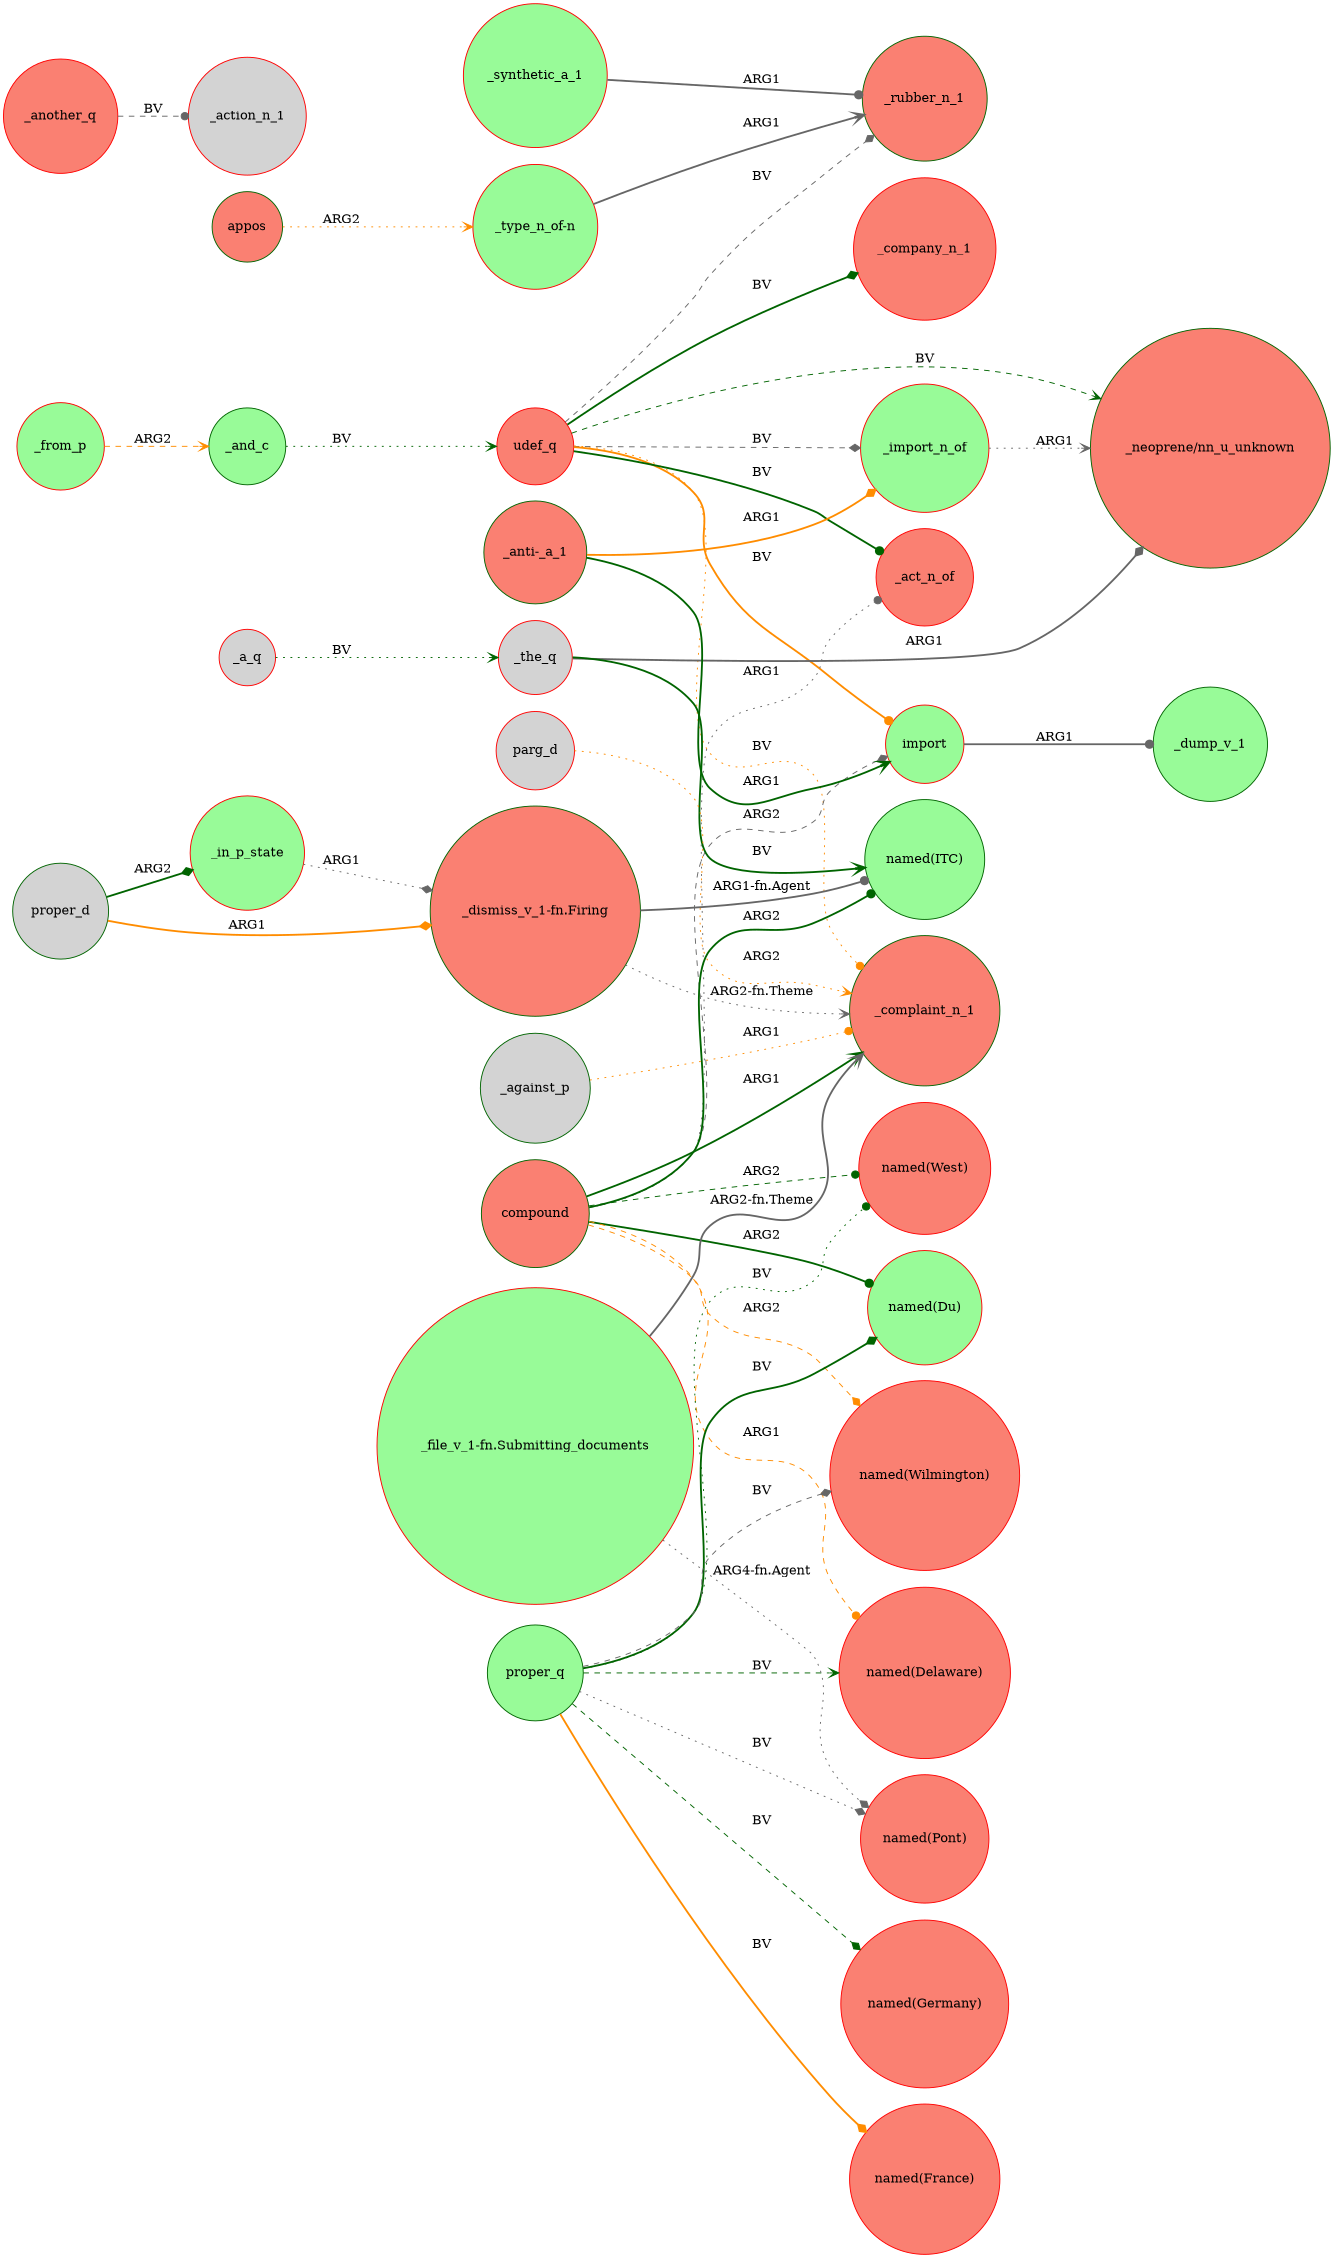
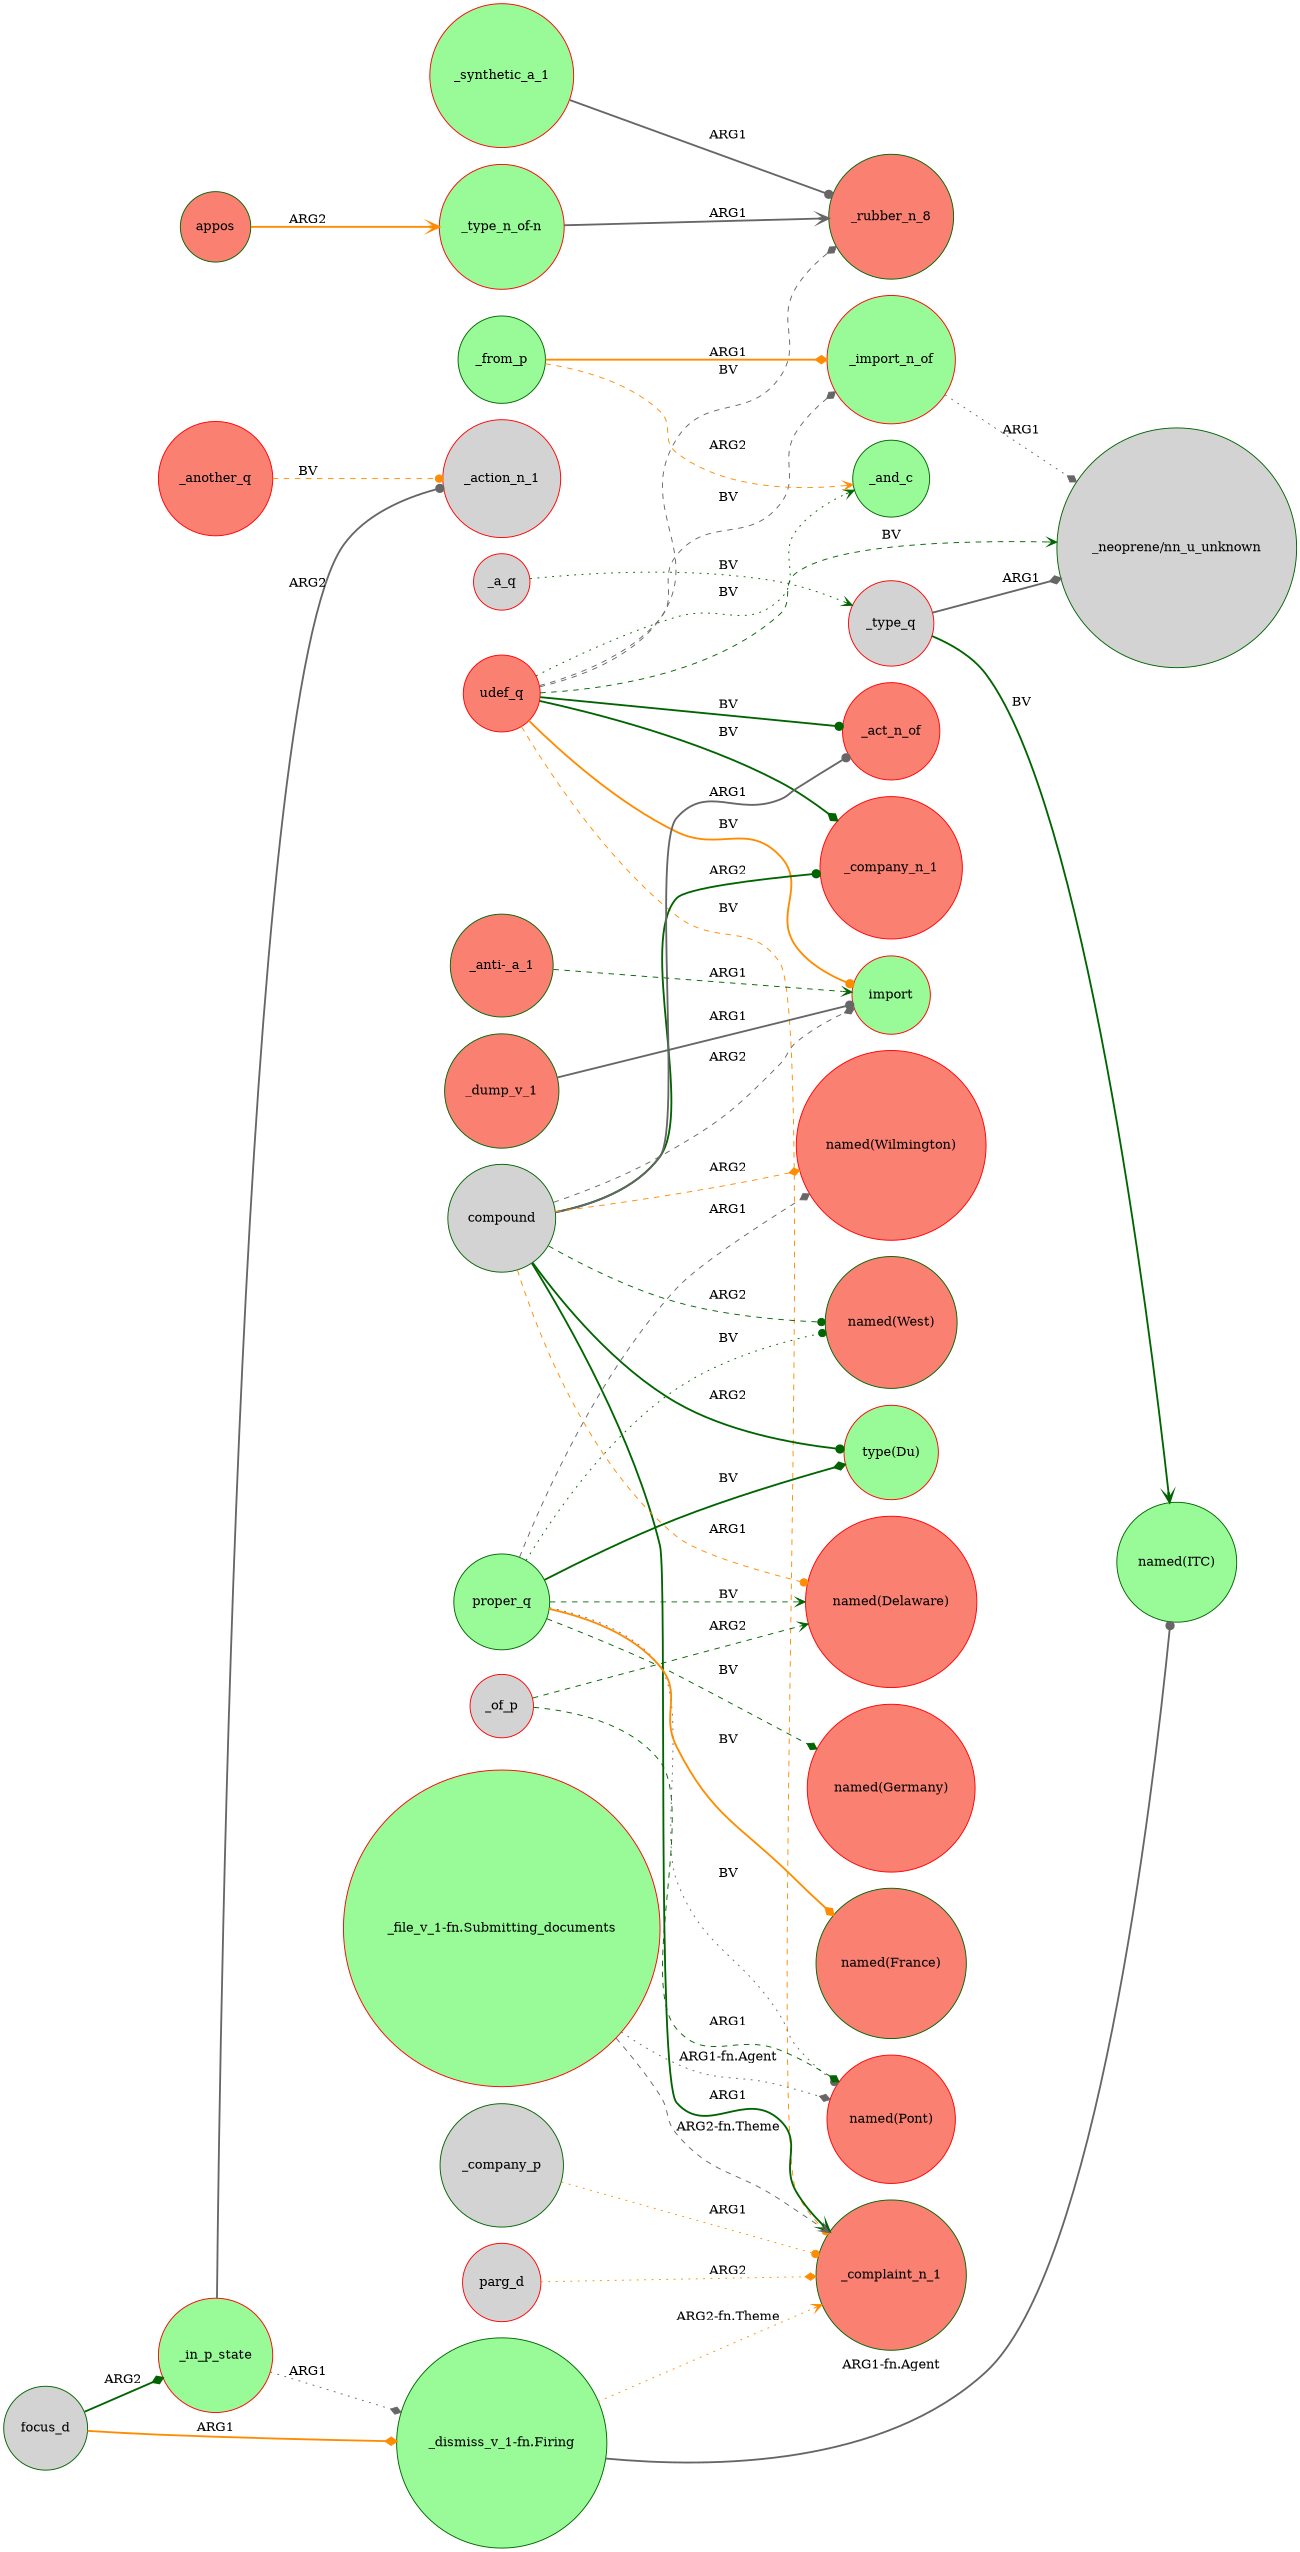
node "_rubber_n_1": label "_rubber_n_1" -> "_rubber_n_8"
edge "_another_q" -> "_action_n_1": color gray40 -> darkorange
edge "appos" -> "_type_n_of-n": style dotted -> bold
node "_from_p": color red -> darkgreen
edge "_and_c" -> "udef_q": reversed
edge "_import_n_of" -> "_neoprene/nn_u_unknown": arrowhead vee -> diamond
node "_neoprene/nn_u_unknown": fillcolor salmon -> lightgrey
edge "_anti-_a_1" -> "_import_n_of": now "_from_p" -> "_import_n_of"
node "_the_q": label "_the_q" -> "_type_q"
edge "compound" -> "_act_n_of": style dotted -> bold
edge "import" -> "_dump_v_1": reversed
node "_dump_v_1": fillcolor palegreen -> salmon
edge "udef_q" -> "_complaint_n_1": style dotted -> dashed
edge "_anti-_a_1" -> "import": style bold -> dashed
edge "parg_d" -> "_complaint_n_1": arrowhead vee -> diamond
node "proper_d": label "proper_d" -> "focus_d"
node "_dismiss_v_1-fn.Firing": fillcolor salmon -> palegreen
edge "compound" -> "named(ITC)": now "compound" -> "_company_n_1"
edge "_dismiss_v_1-fn.Firing" -> "_complaint_n_1": color gray40 -> darkorange
node "_against_p": label "_against_p" -> "_company_p"
node "named(West)": color red -> darkgreen
node "compound": fillcolor salmon -> lightgrey
edge "_file_v_1-fn.Submitting_documents" -> "_complaint_n_1": style bold -> dashed
node "named(Du)": label "named(Du)" -> "type(Du)"
edge "_in_p_state" -> "_action_n_1": added, label "ARG2"
edge "proper_q" -> "named(Wilmington)": label "BV" -> "ARG1"
edge "_file_v_1-fn.Submitting_documents" -> "named(Pont)": label "ARG4-fn.Agent" -> "ARG1-fn.Agent"
node "_of_p": added
edge "proper_q" -> "named(Pont)": arrowhead diamond -> dot
node "named(France)": color red -> darkgreen
